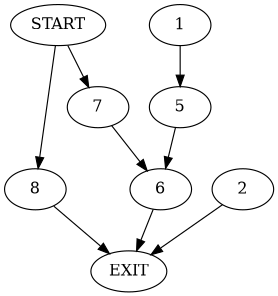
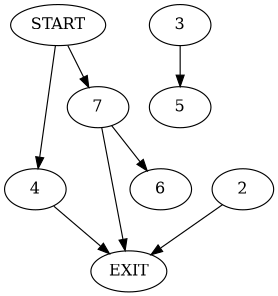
node "1": label "1" -> "3"
edge "5" -> "6": removed
node "8": label "8" -> "4"
edge "6" -> "EXIT": now "7" -> "EXIT"
